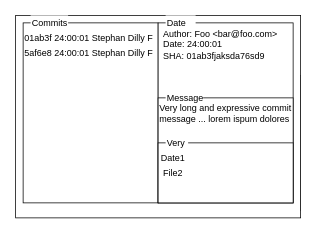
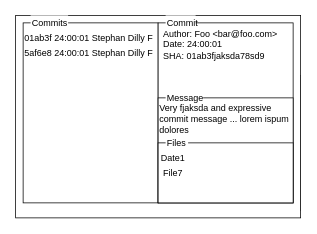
node "Date": label "Date" -> "Commit"
node "Author: Foo <bar@foo.com> Date: 24:00:01 SHA: 01ab3fjaksda76sd9": label "Author: Foo <bar@foo.com> Date: 24:00:01 SHA: 01ab3fjaksda76sd9" -> "Author: Foo <bar@foo.com> Date: 24:00:01 SHA: 01ab3fjaksda78sd9"
node "Very long and expressive commit message ... lorem ispum dolores": label "Very long and expressive commit message ... lorem ispum dolores" -> "Very fjaksda and expressive commit message ... lorem ispum dolores"
node "Very": label "Very" -> "Files"
node "File2": label "File2" -> "File7"
